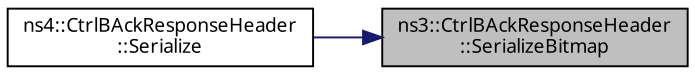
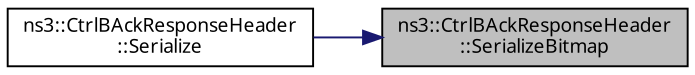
node "ns4::CtrlBAckResponseHeader ::Serialize": label "ns4::CtrlBAckResponseHeader ::Serialize" -> "ns3::CtrlBAckResponseHeader ::Serialize"
